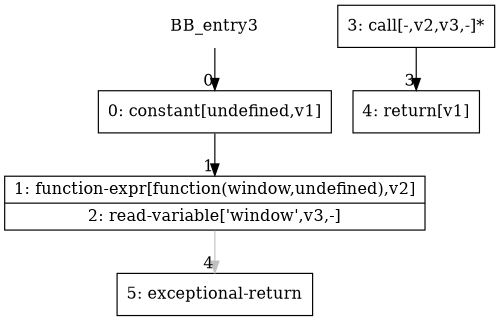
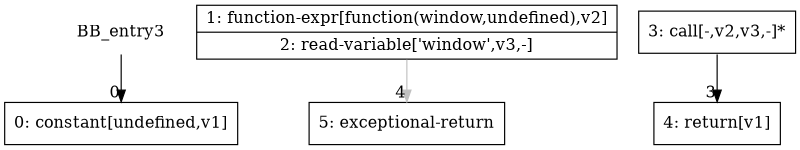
edge "0: constant[undefined,v1]" -> "1: function-expr[function(window,undefined),v2]": removed
